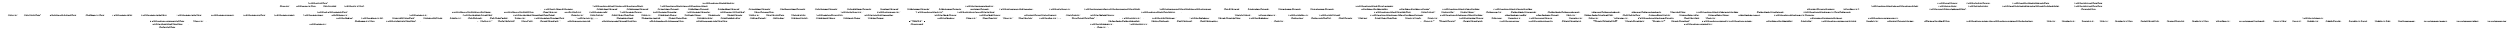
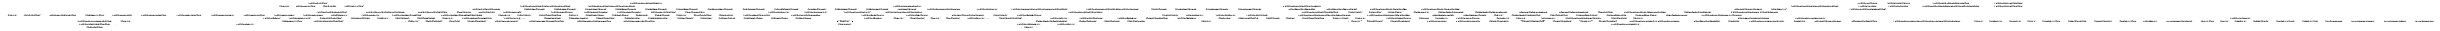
node "<java.lang.String: int compareTo(java.lang.String)>": removed
